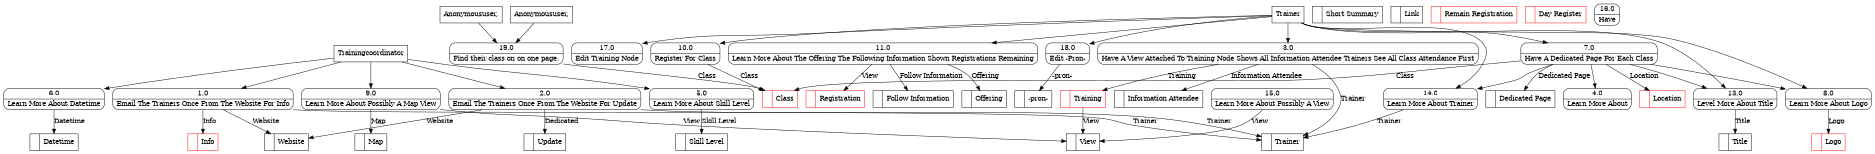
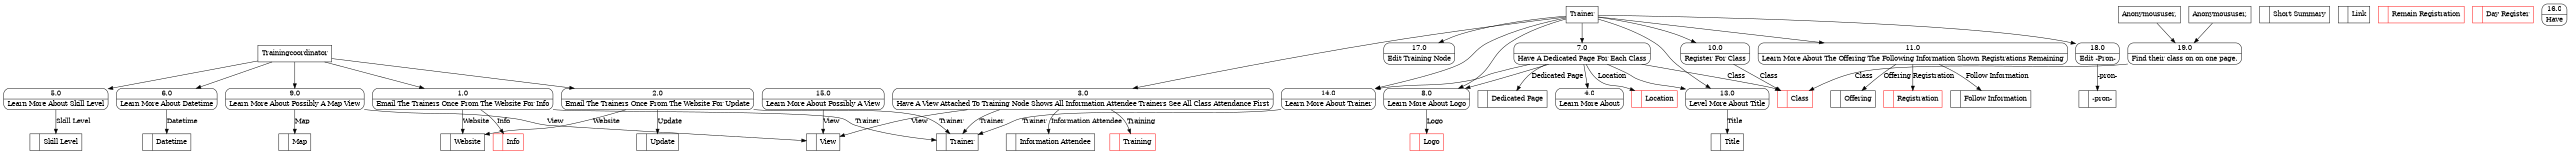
edge "11.0" -> "Registration": label "View" -> "Registration"
edge "Training" -> "View": now "3.0" -> "View"
edge "2.0" -> "Update": label "Dedicated" -> "Update"
